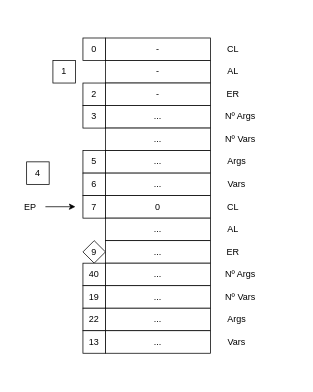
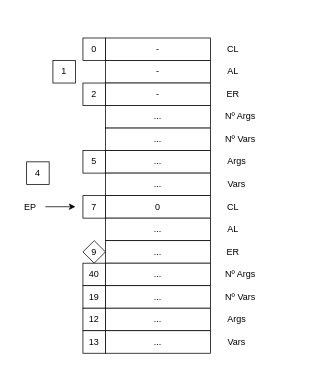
node "3": removed
node "6": removed
node "22": label "22" -> "12"
